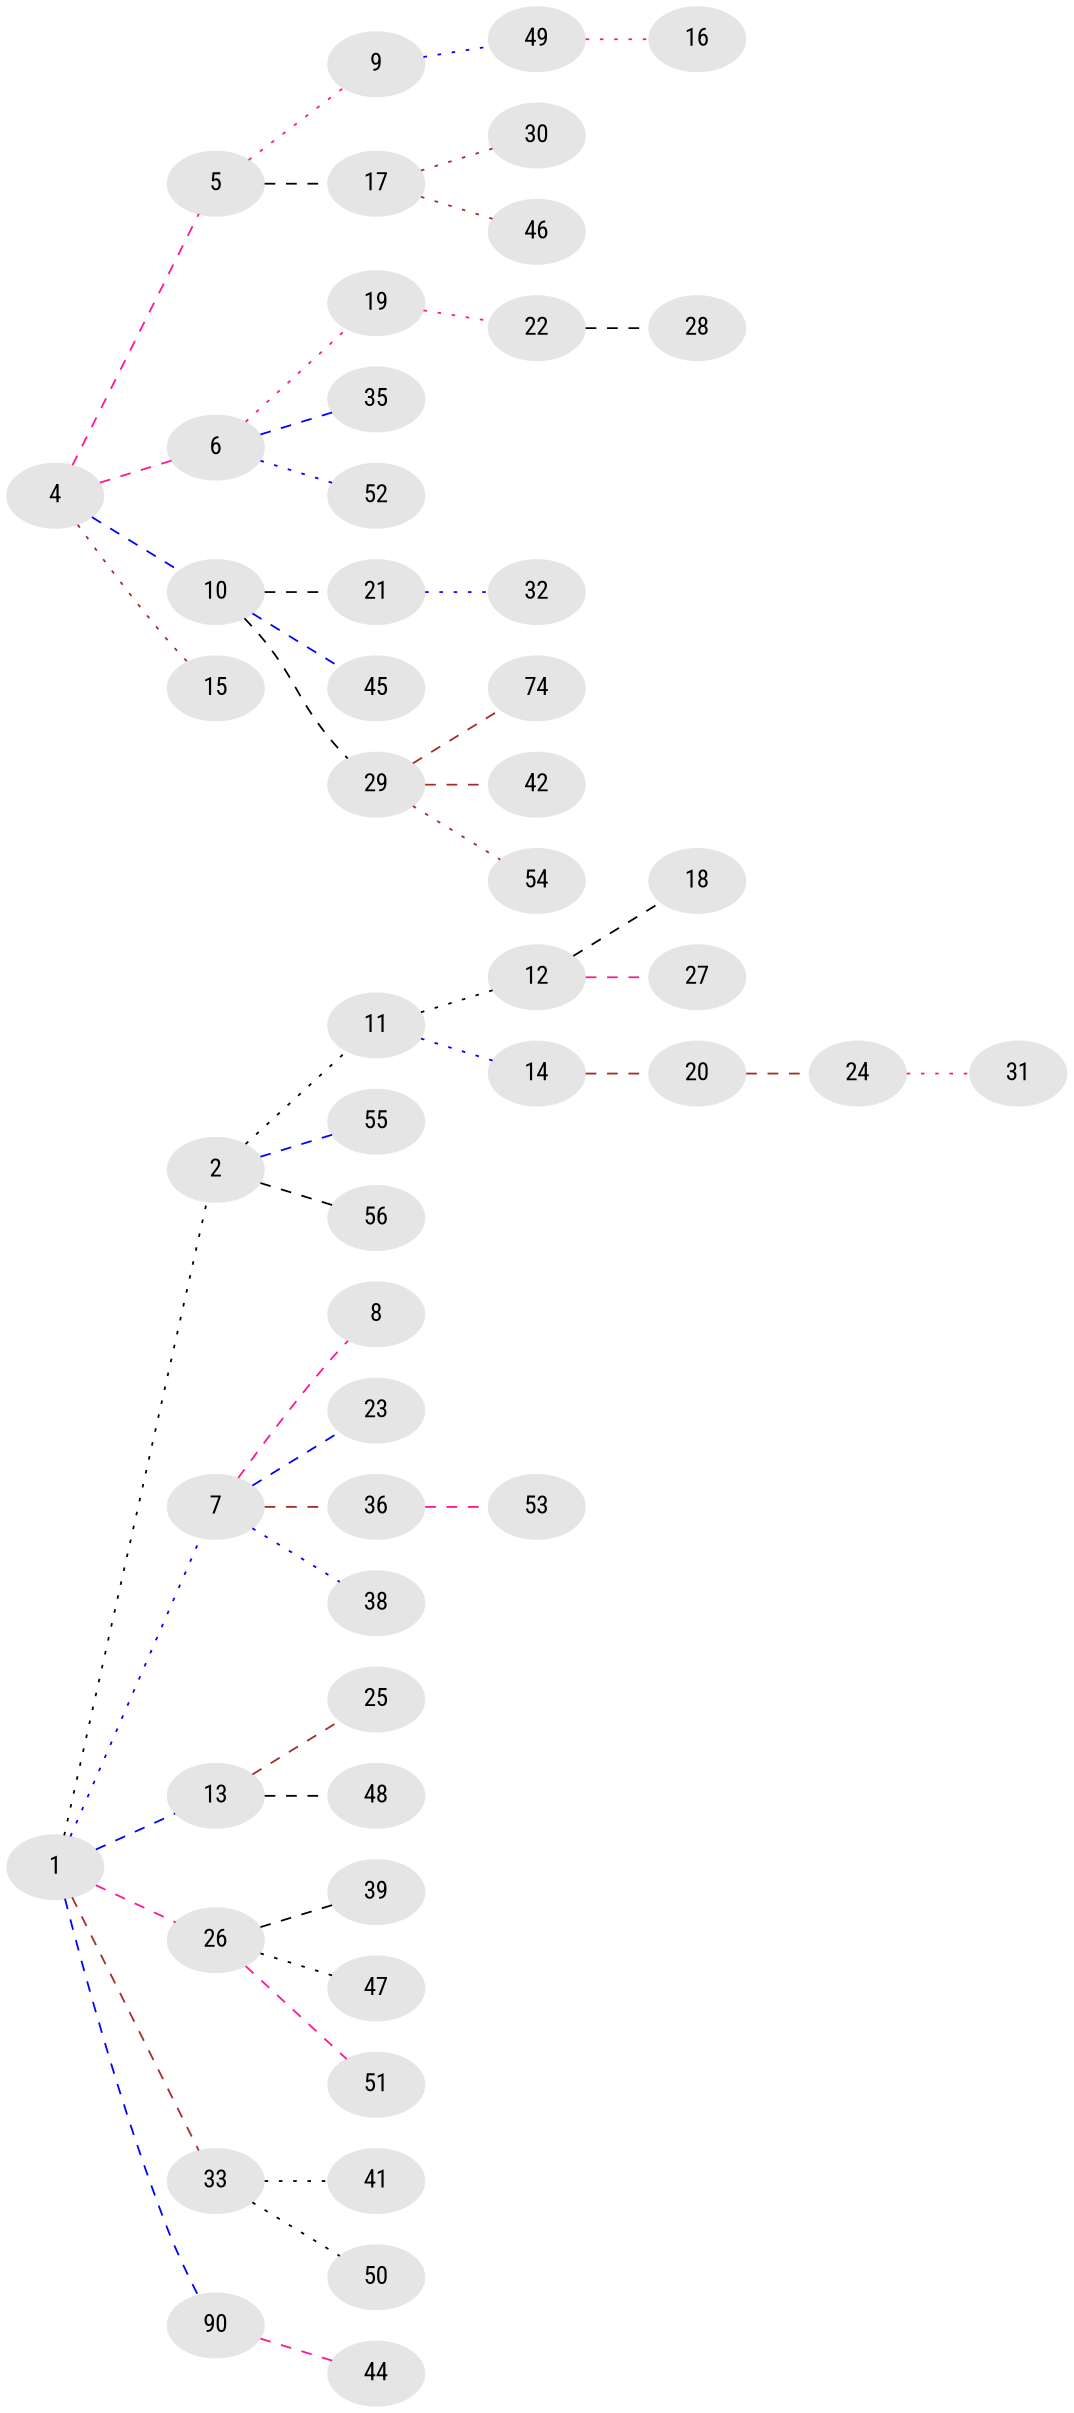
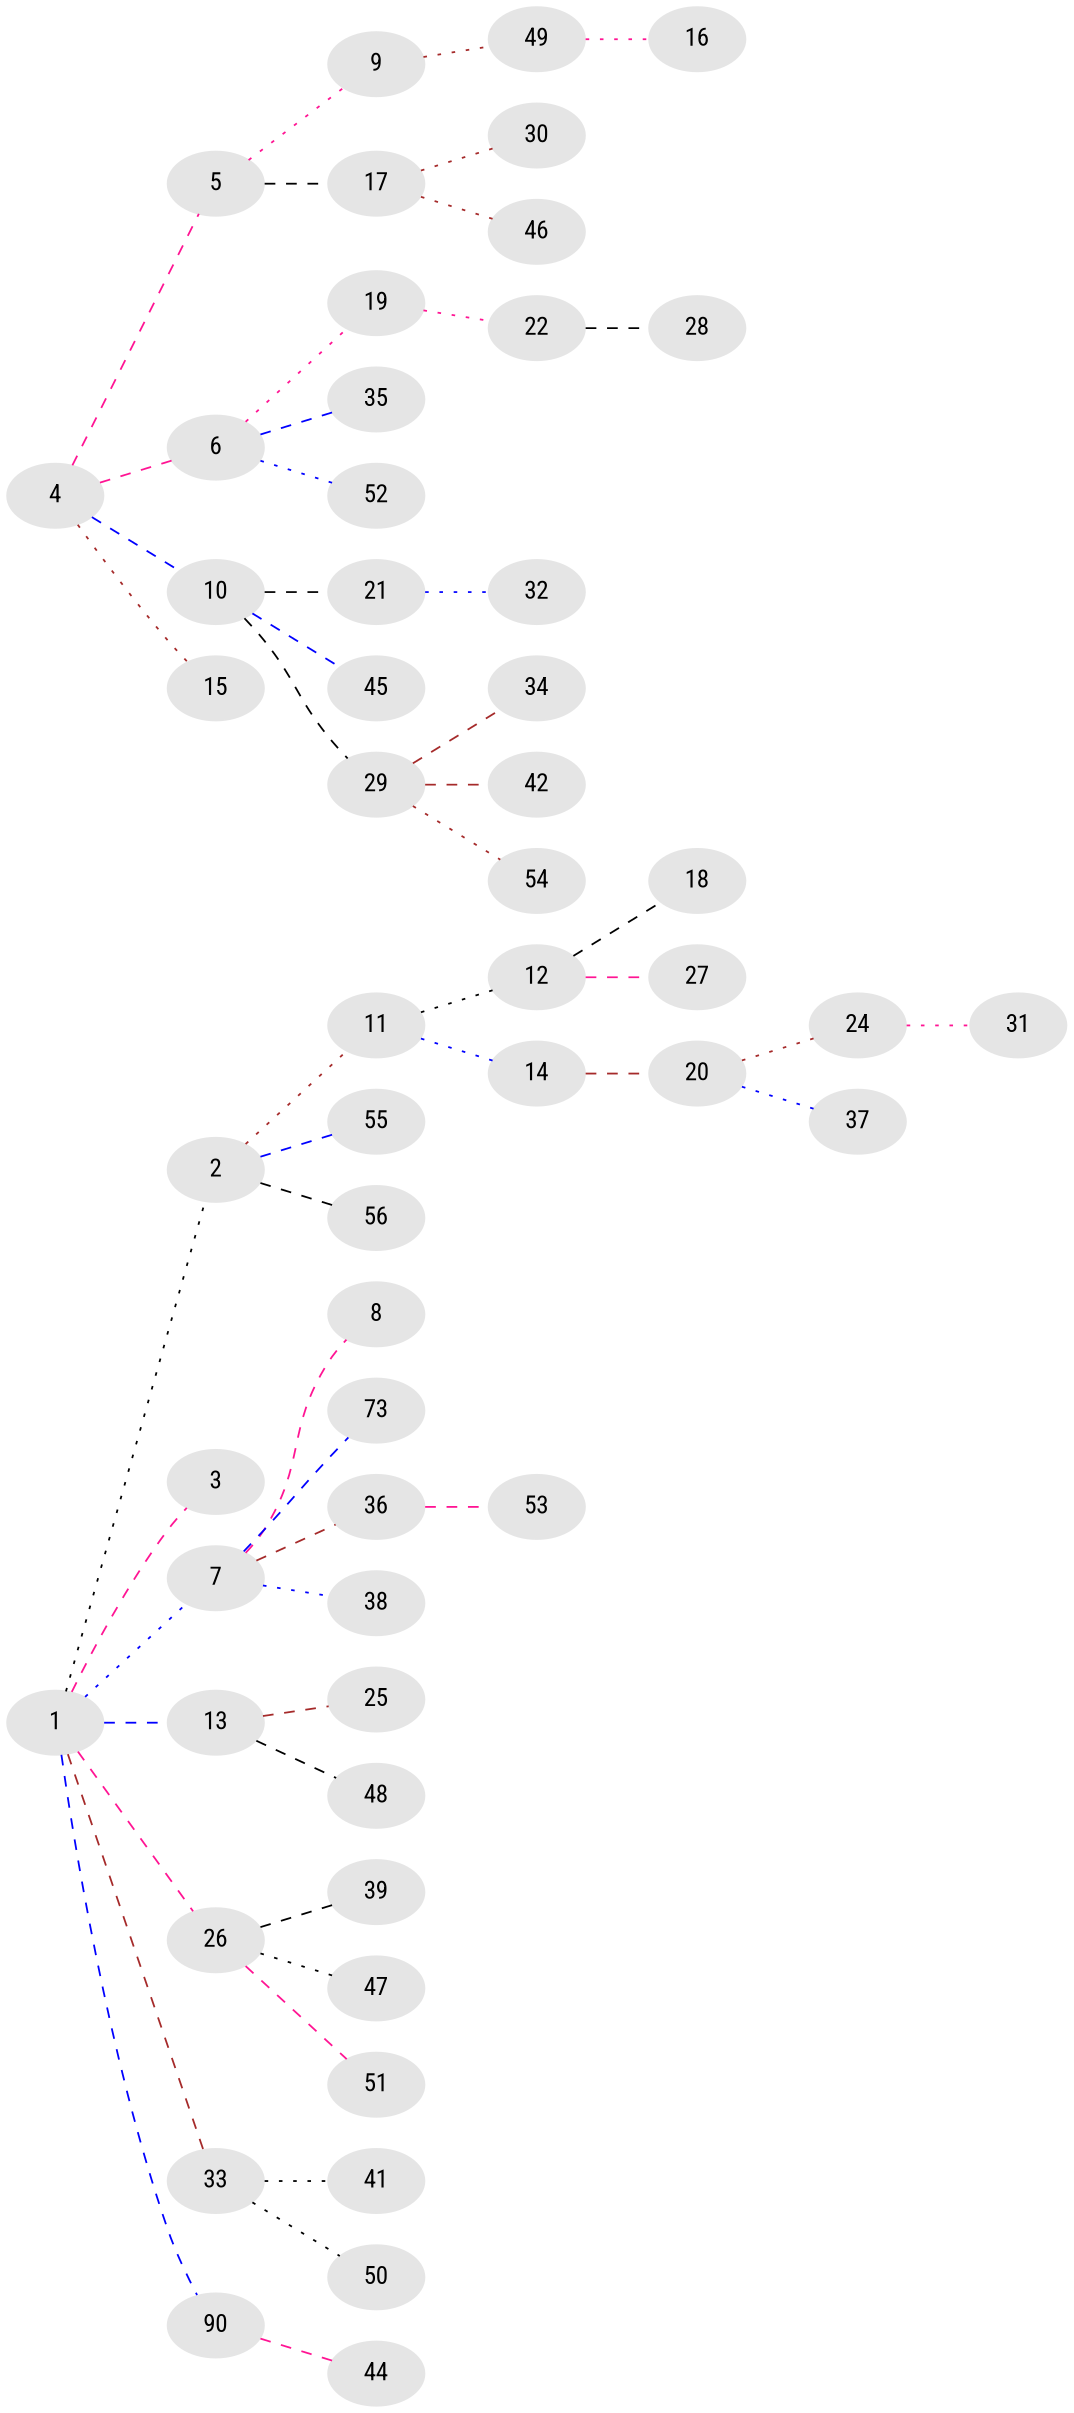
edge "49" -- "9": color blue -> brown
node "74": label "74" -> "34"
edge "20" -- "24": style dashed -> dotted
edge "11" -- "2": color black -> brown
node "37": added
node "23": label "23" -> "73"
node "3": added
